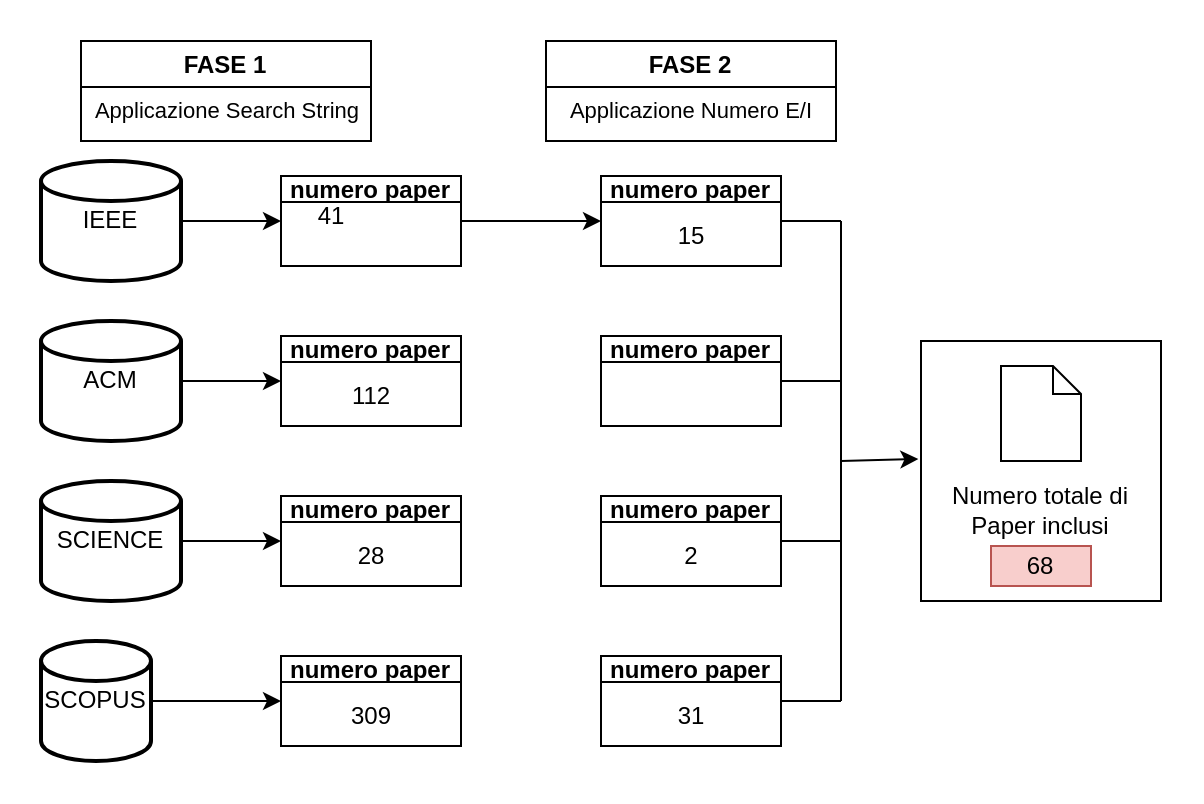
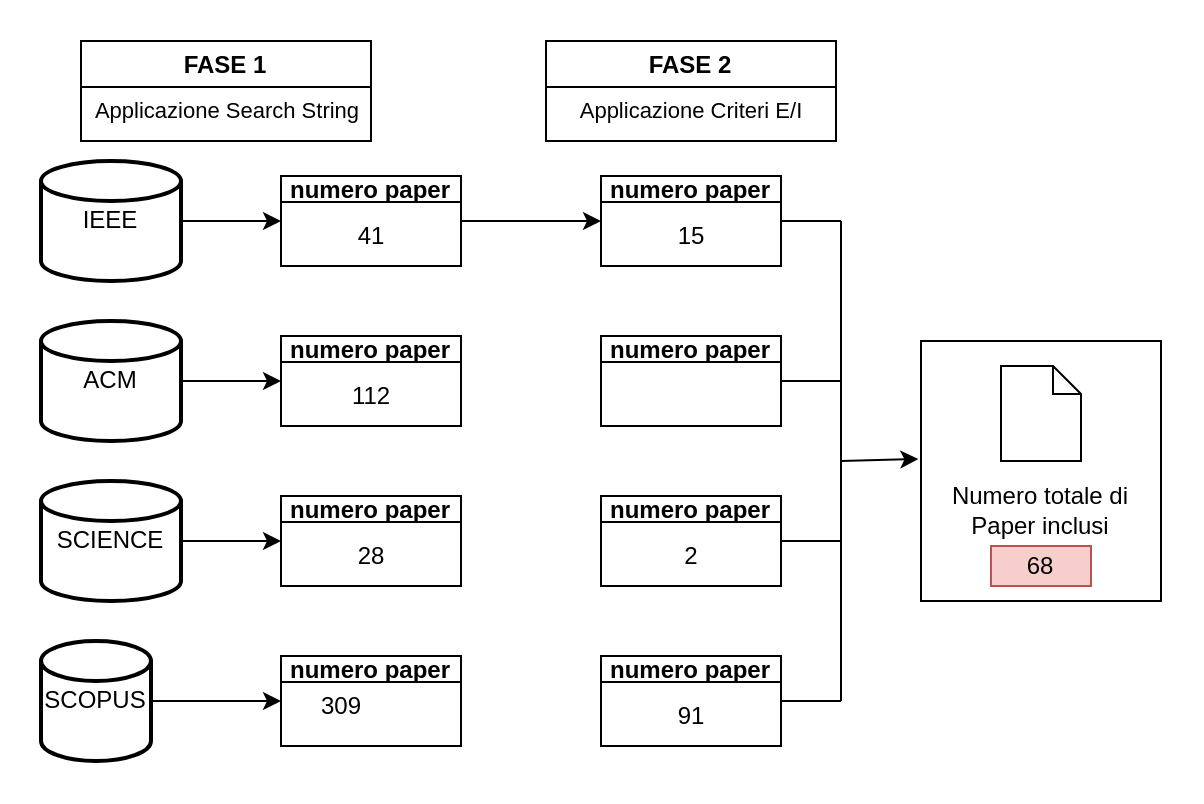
node "Applicazione Numero E/I": label "Applicazione Numero E/I" -> "Applicazione Criteri E/I"
node "41": moved (331, 216) -> (371, 236)
node "309": moved (371, 716) -> (341, 706)
node "31": label "31" -> "91"
